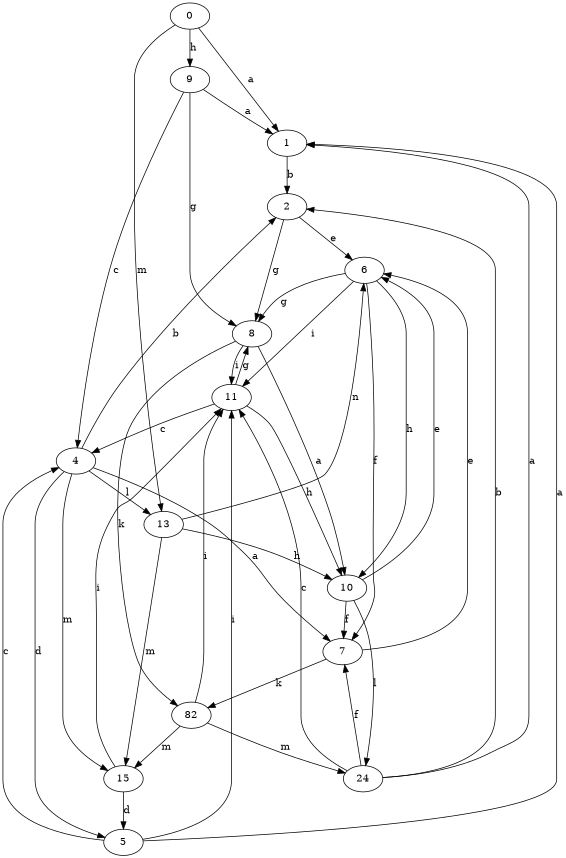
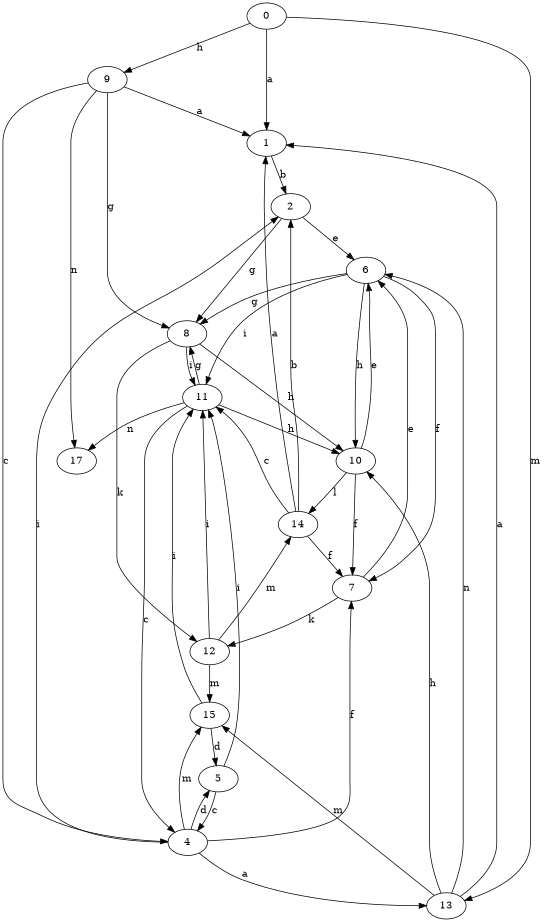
edge "4" -> "2": label "b" -> "i"
node "17": added
edge "8" -> "10": label "a" -> "h"
edge "4" -> "13": label "l" -> "a"
edge "4" -> "7": label "a" -> "f"
edge "5" -> "1": now "13" -> "1"
node "82": label "82" -> "12"
node "24": label "24" -> "14"
